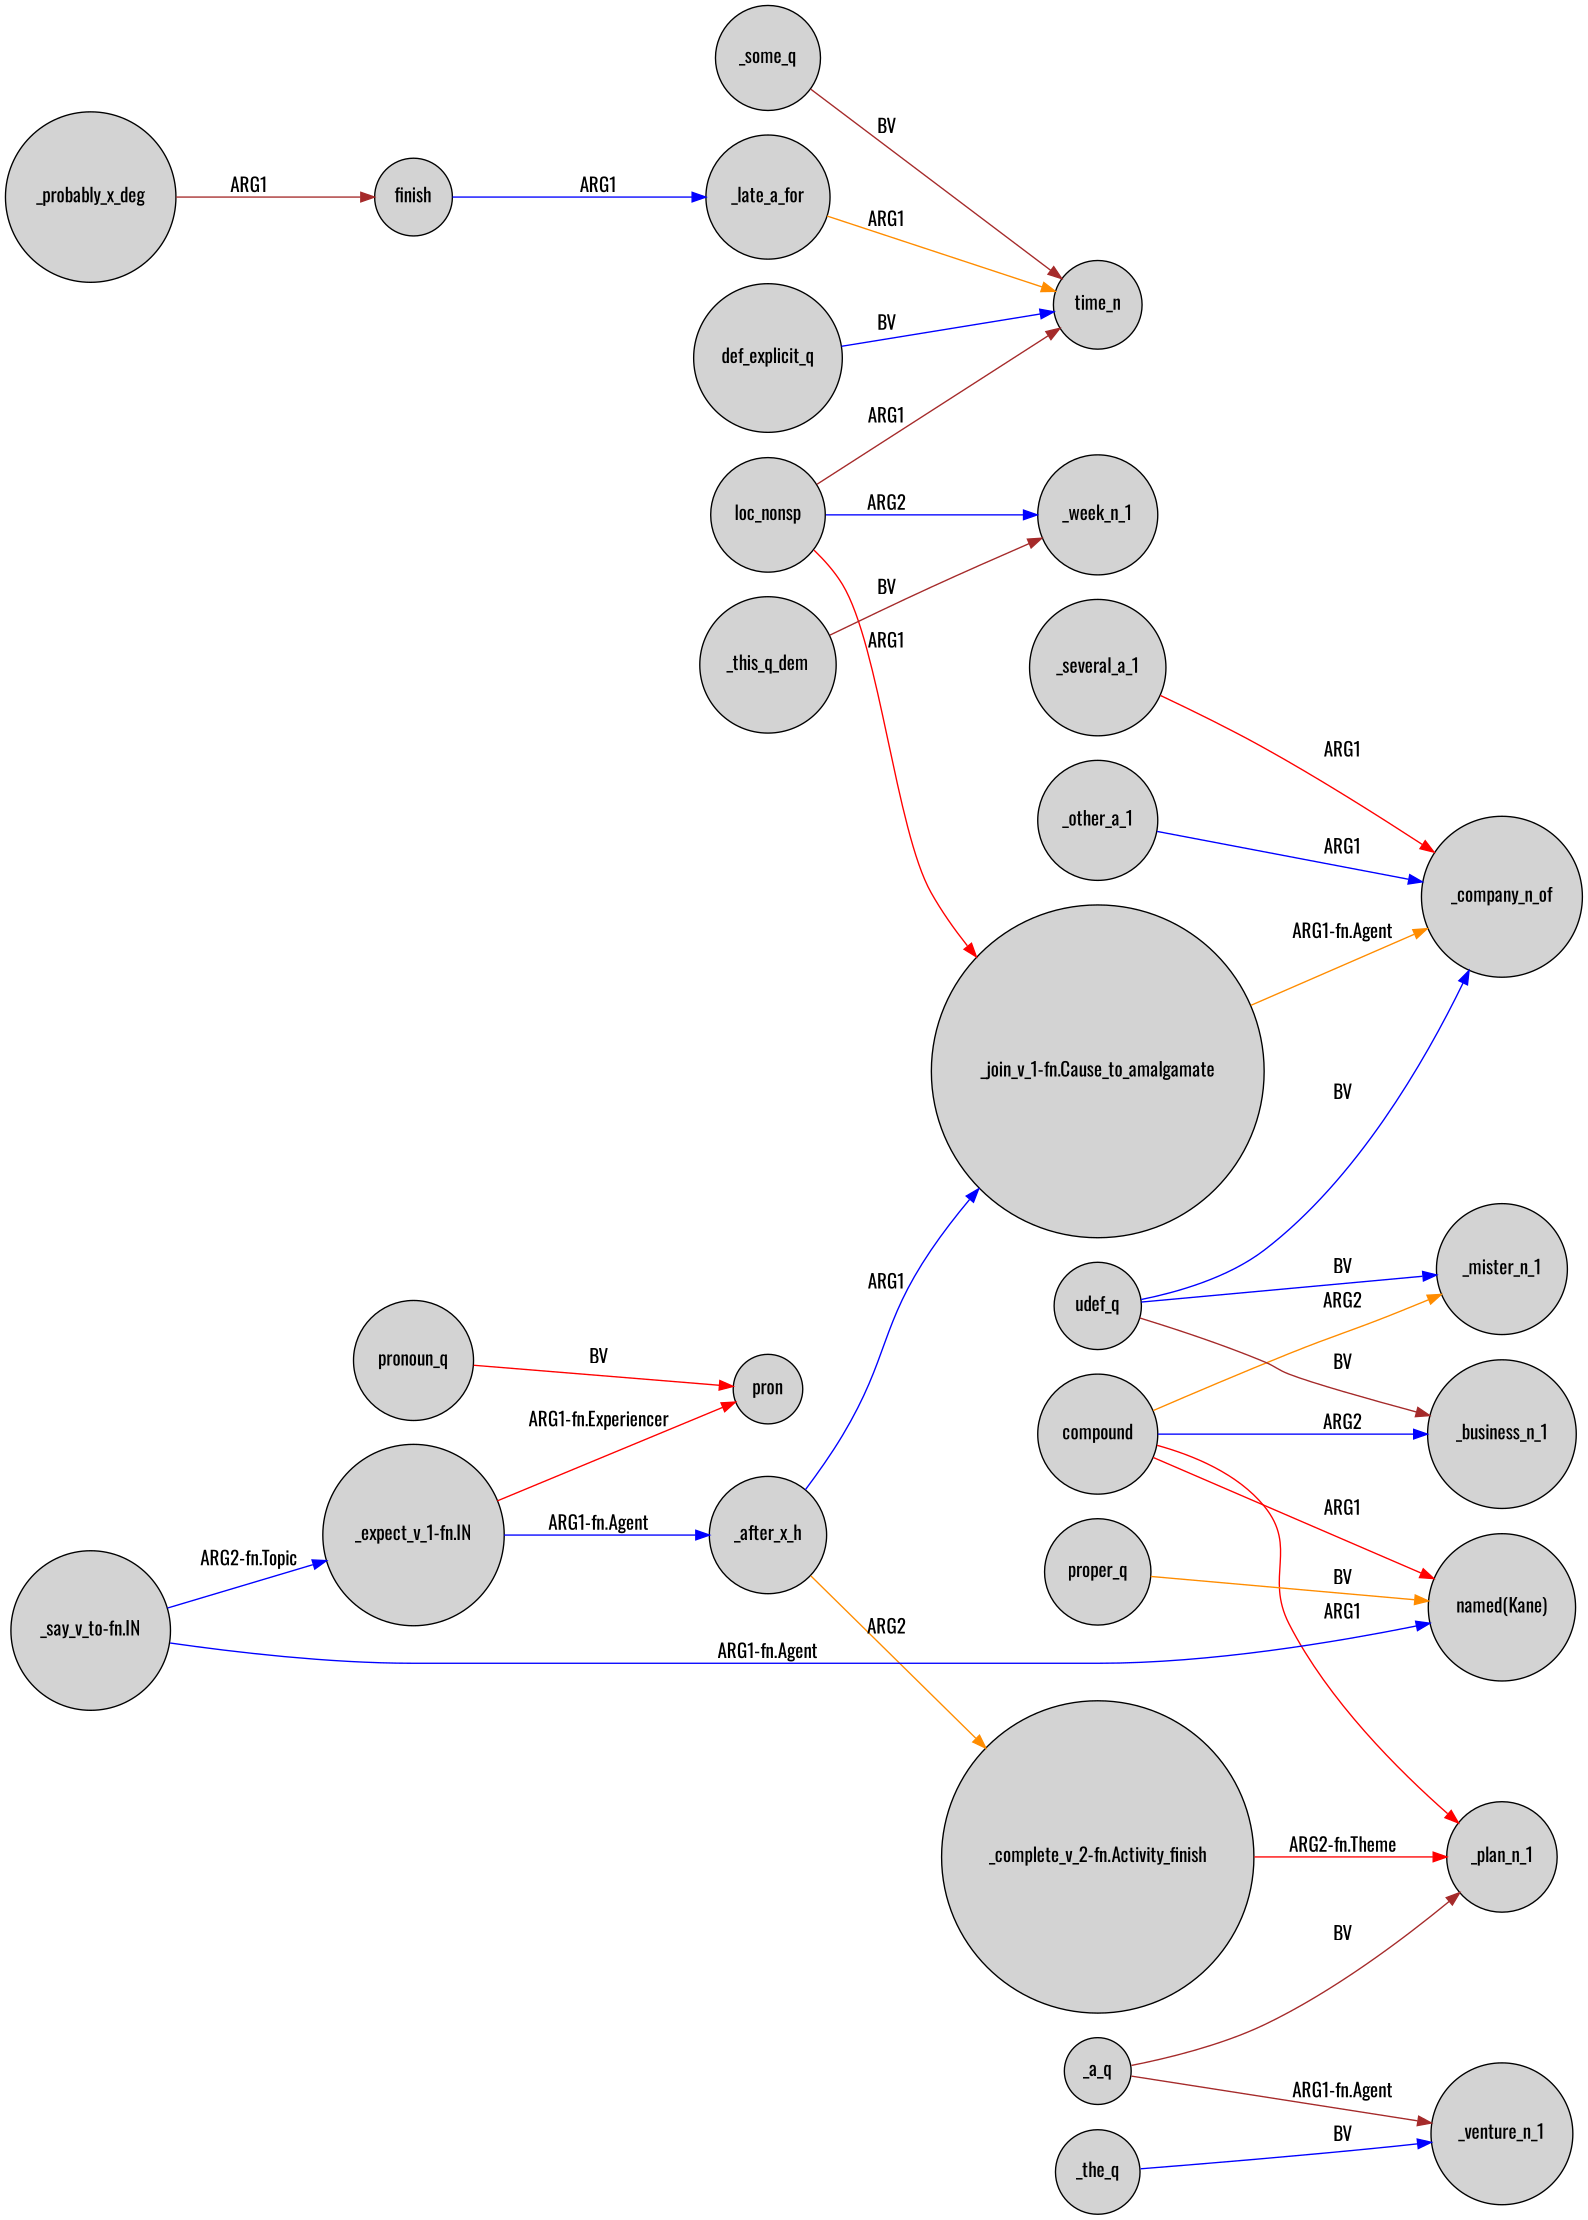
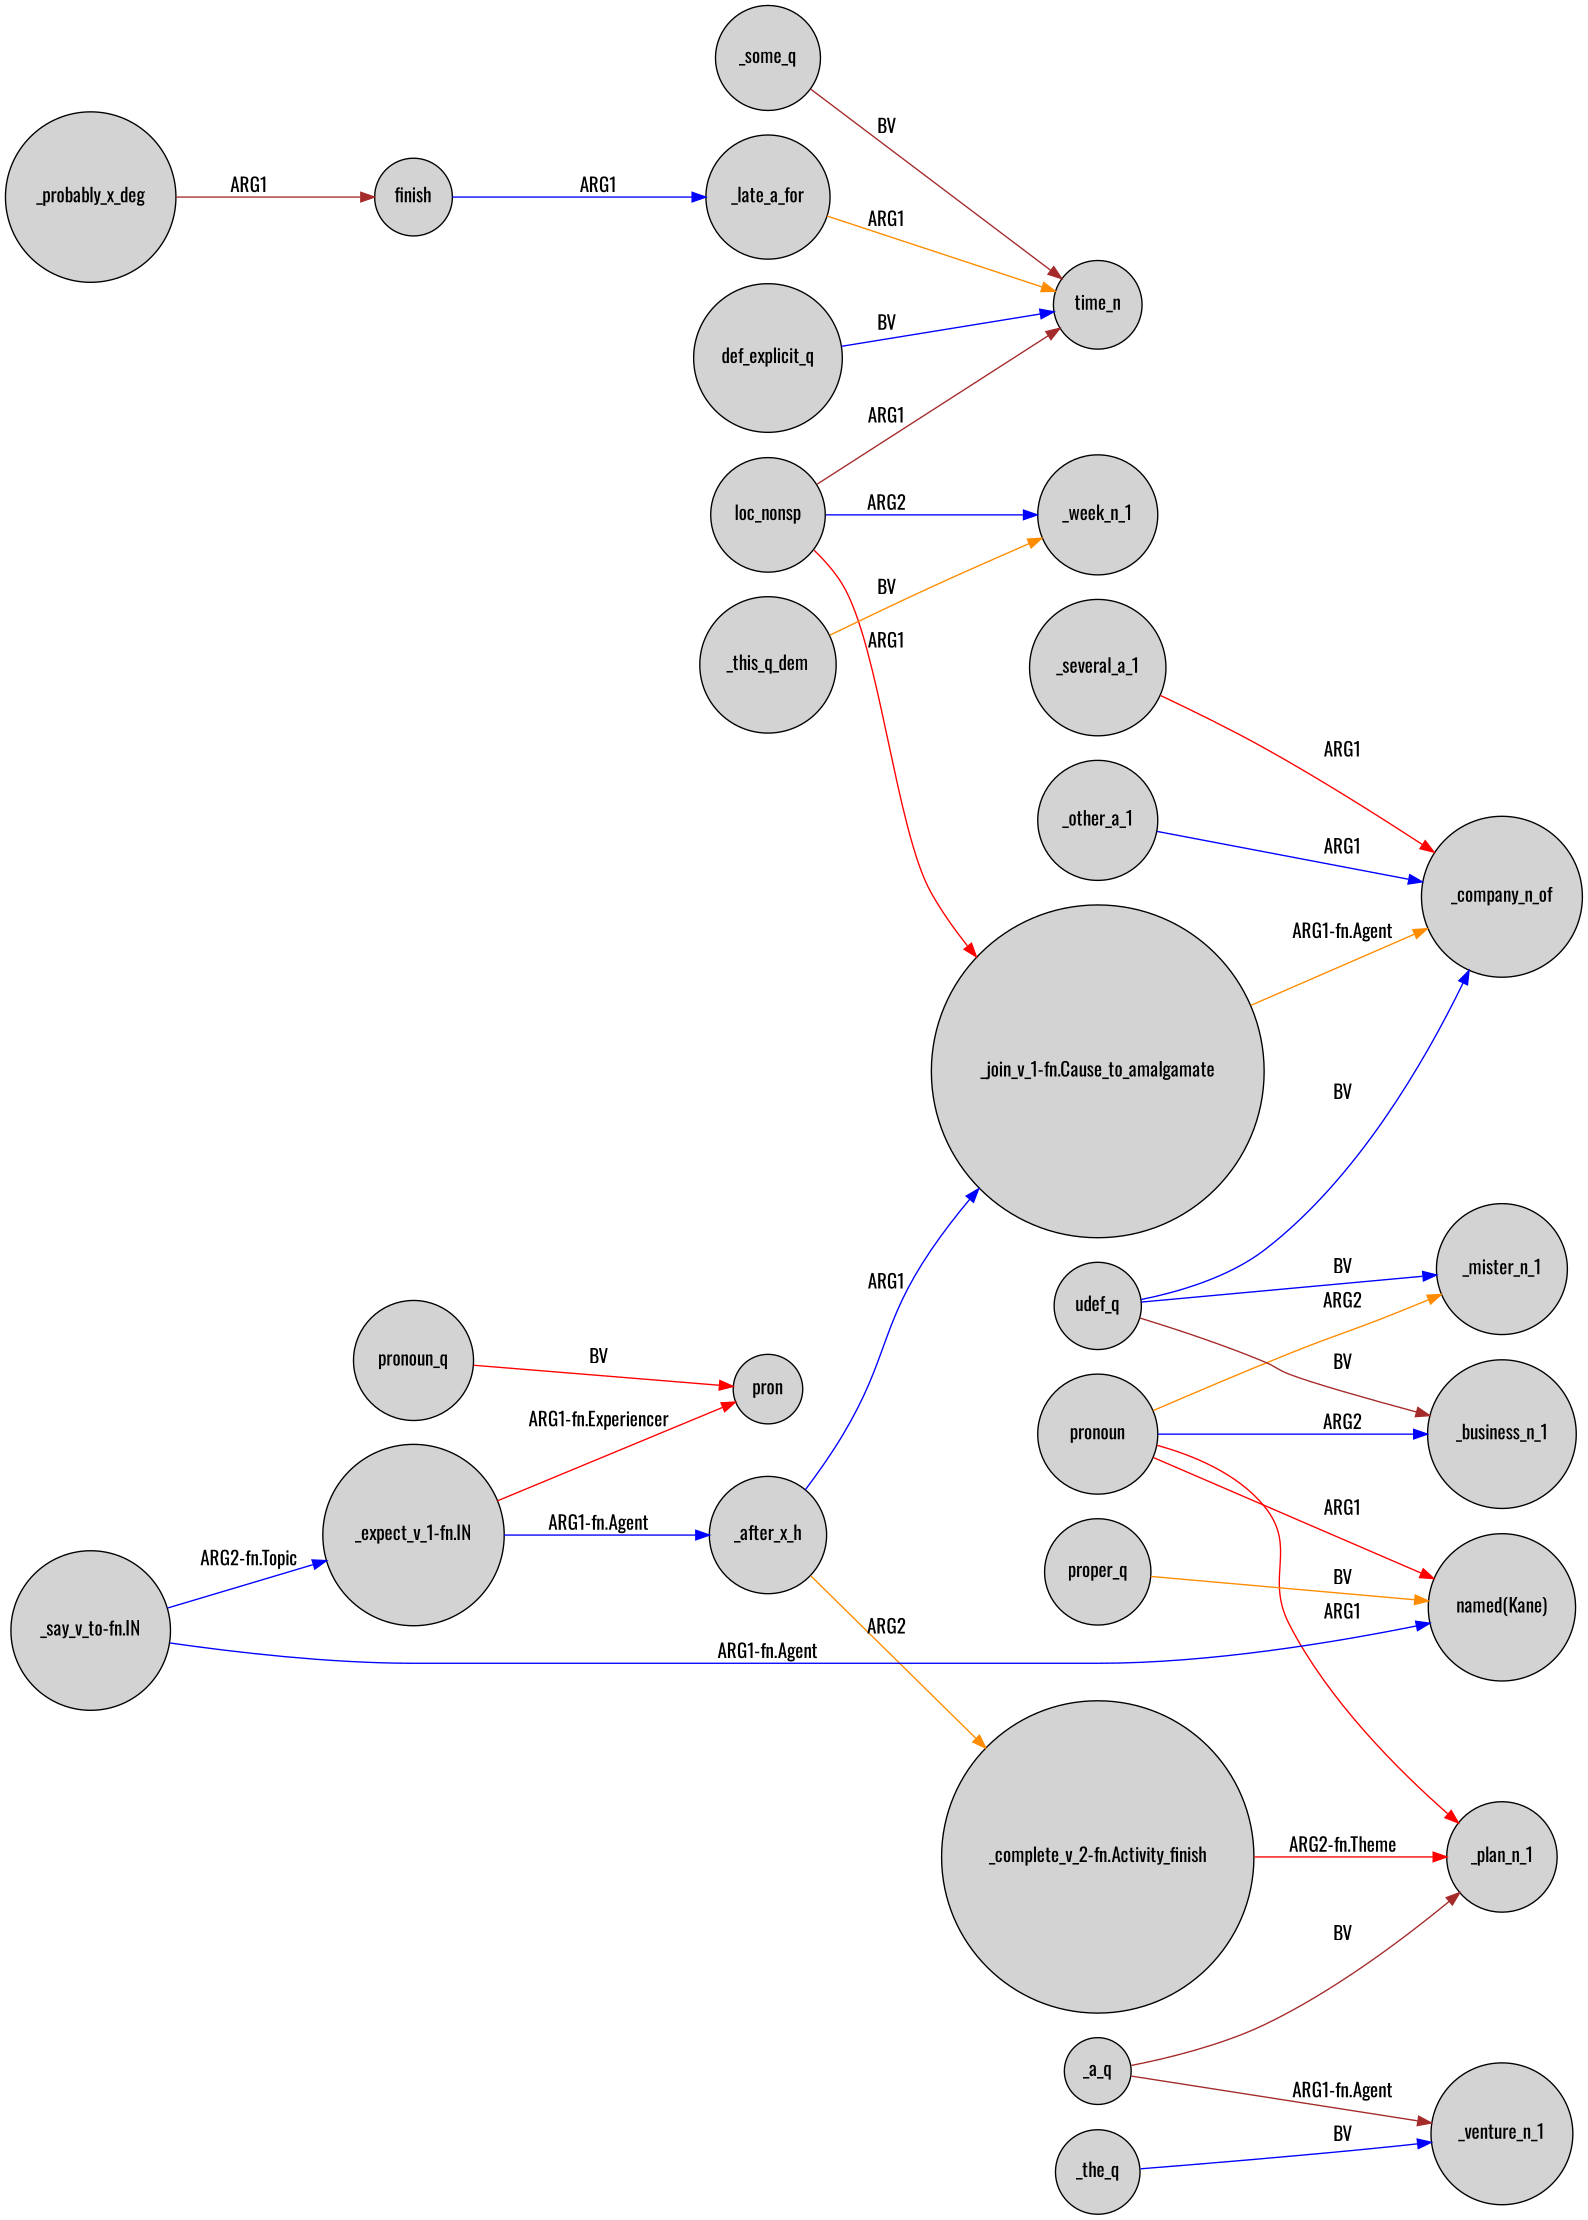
edge "_this_q_dem" -> "_week_n_1": color brown -> darkorange
node "compound": label "compound" -> "pronoun"
